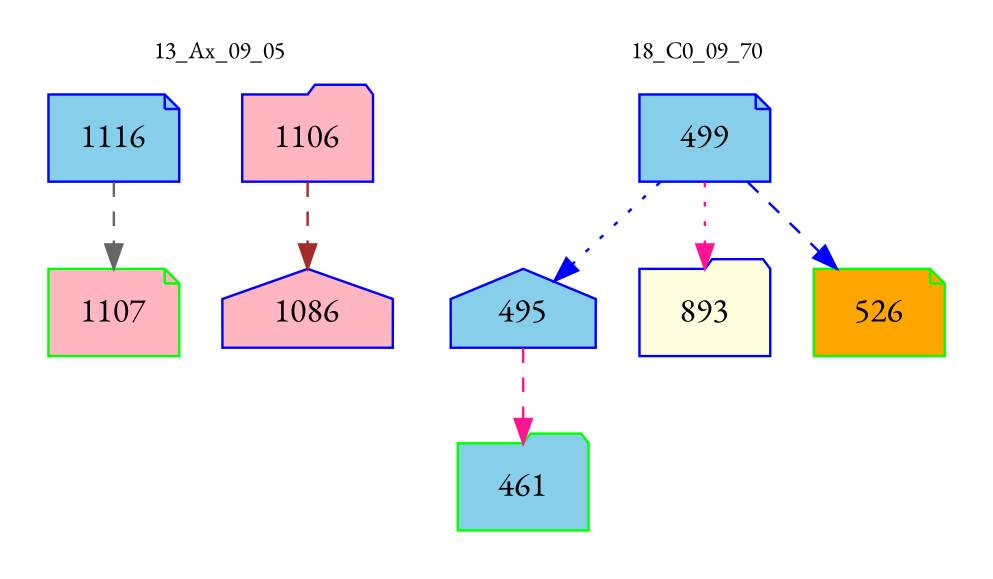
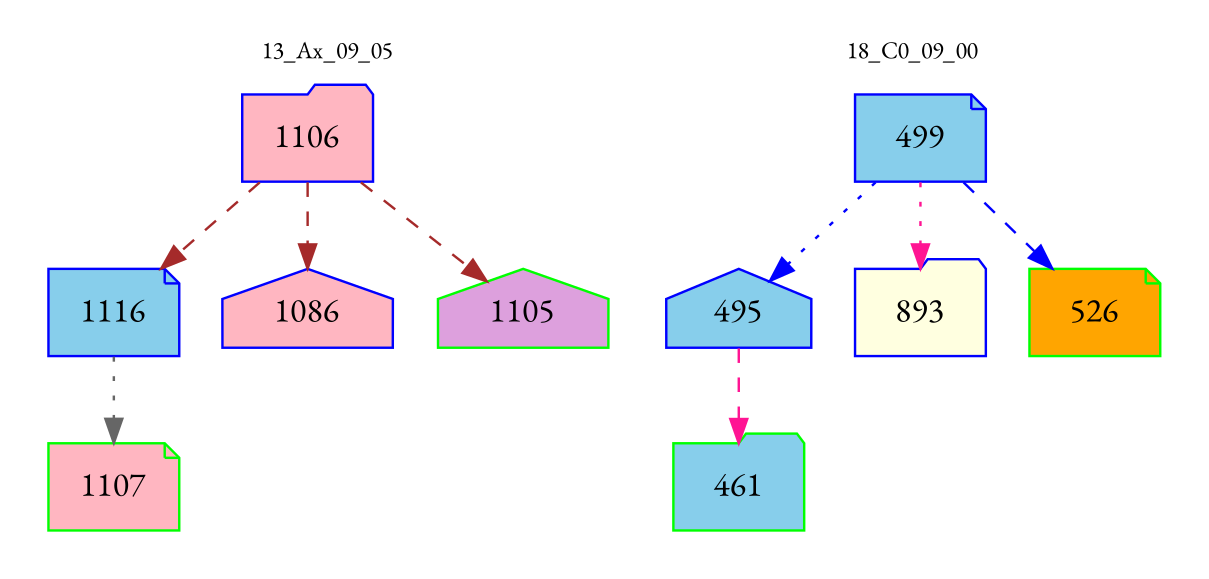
cluster "18_C0_09_70": label "18_C0_09_70" -> "18_C0_09_00"
edge "1116" -> "1107": style dashed -> dotted
edge "1106" -> "1116": added
node "1105": added
